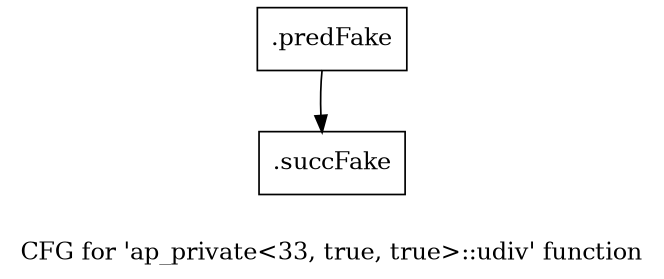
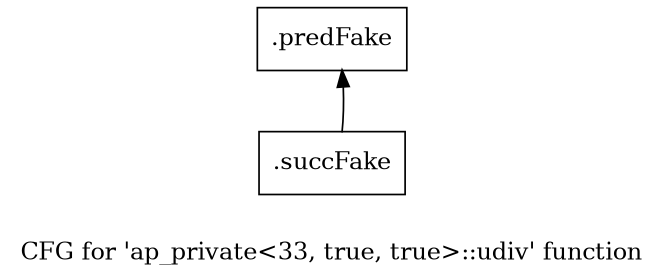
edge ".predFake" -> ".succFake": reversed
